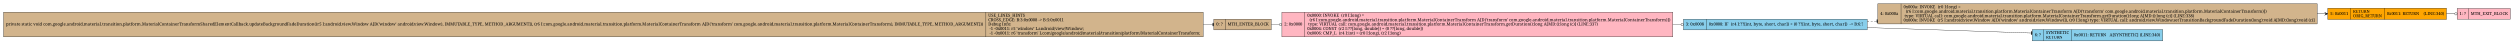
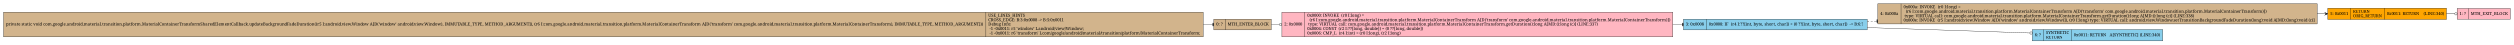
edge "2: 0x0000" -> "3: 0x0008": arrowhead odot -> tee
edge "3: 0x0008" -> "6: ?": arrowhead tee -> odot
